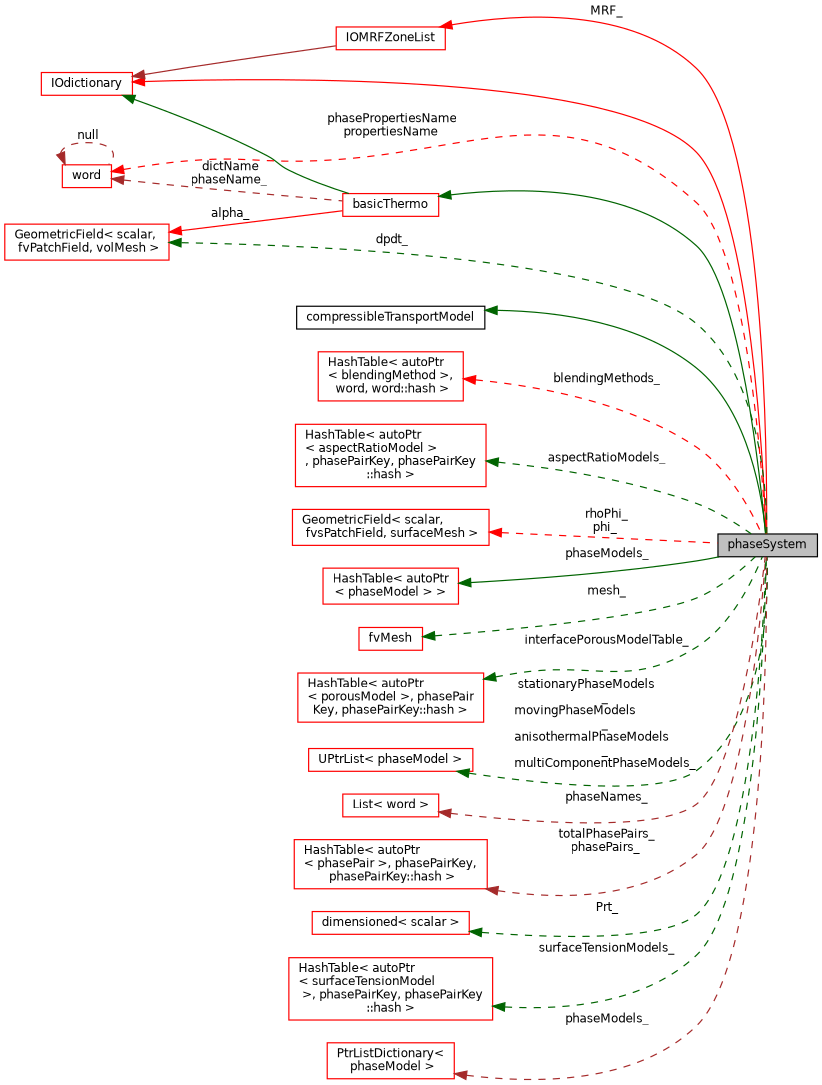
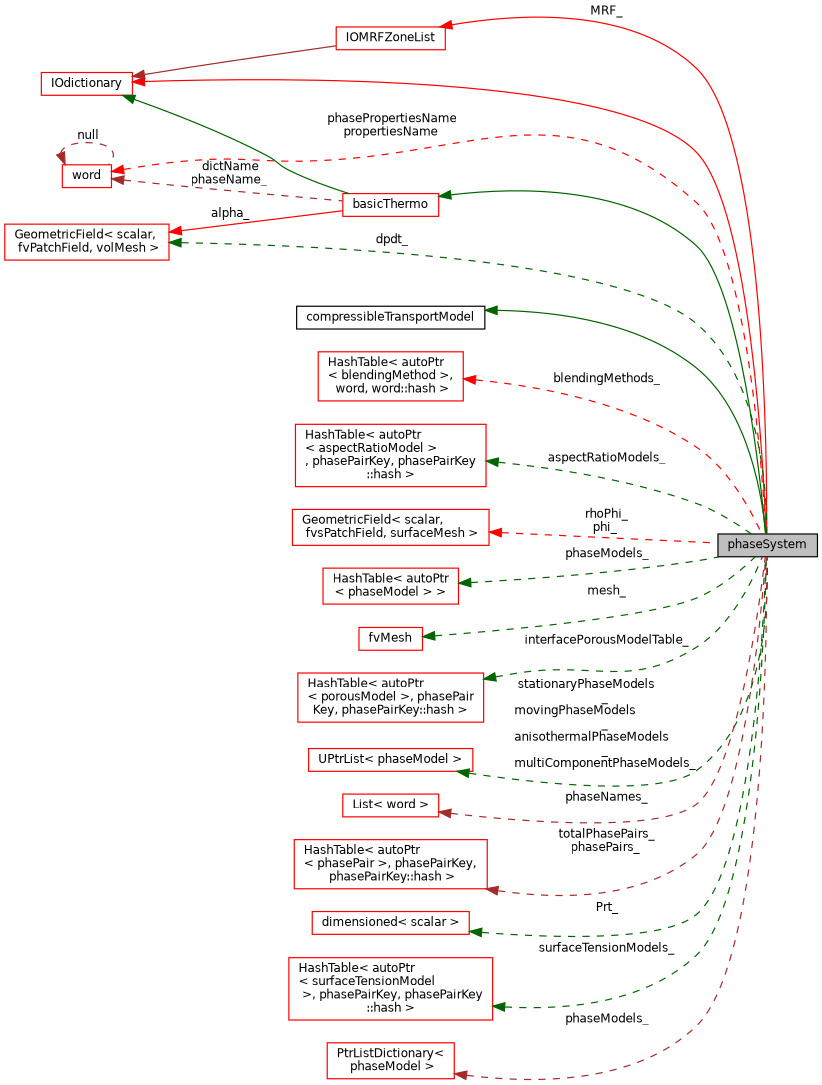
edge "phaseSystem" -> "HashTable< autoPtr < phaseModel > >": style solid -> dashed
